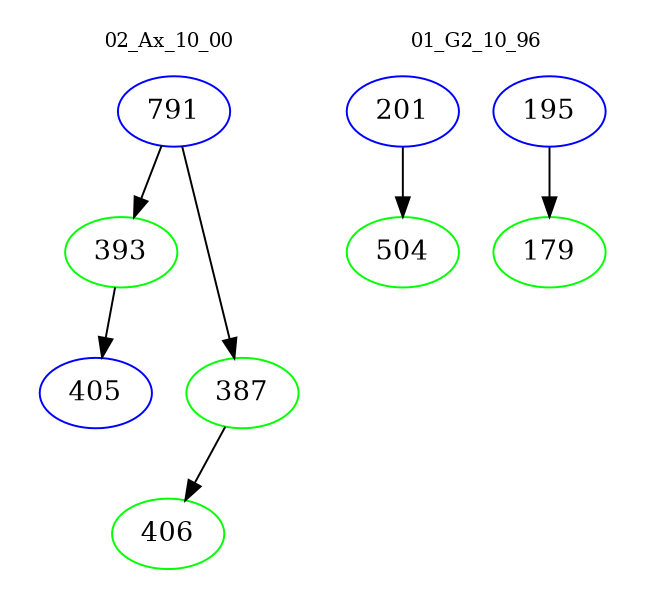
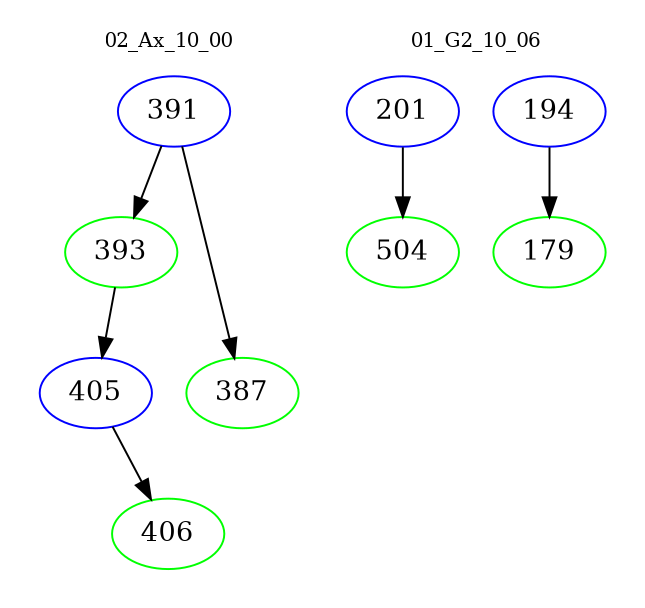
cluster "01_G2_10_96": label "01_G2_10_96" -> "01_G2_10_06"
node "791": label "791" -> "391"
node "195": label "195" -> "194"
edge "387" -> "406": now "405" -> "406"
